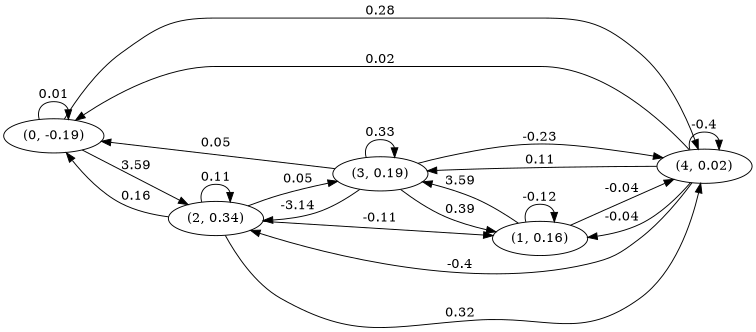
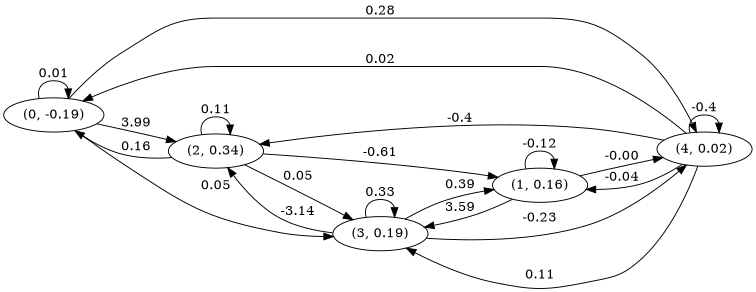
edge "(3, 0.19)" -> "(0, -0.19)": reversed
edge "(0, -0.19)" -> "(2, 0.34)": label "3.59" -> "3.99"
edge "(1, 0.16)" -> "(4, 0.02)": label "-0.04" -> "-0.00"
edge "(2, 0.34)" -> "(1, 0.16)": label "-0.11" -> "-0.61"
edge "(2, 0.34)" -> "(4, 0.02)": removed, label "0.32"
